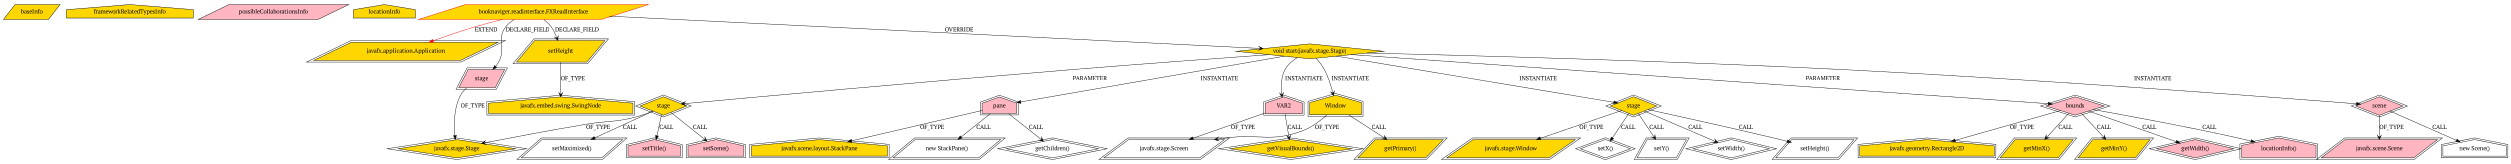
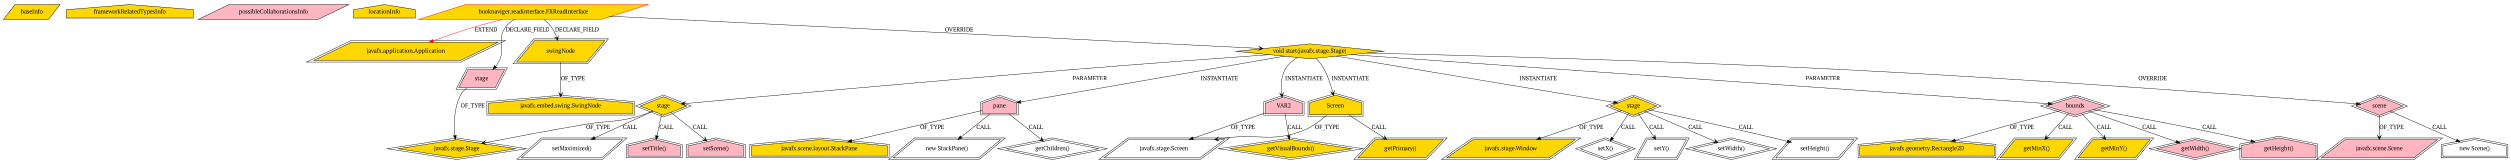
node "setHeight": label "setHeight" -> "swingNode"
edge "void start(javafx.stage.Stage)" -> "scene": label "INSTANTIATE" -> "OVERRIDE"
node "Window": label "Window" -> "Screen"
edge "VAR2" -> "getVisualBounds()": arrowhead vee -> normal
node "locationInfo()": label "locationInfo()" -> "getHeight()"
